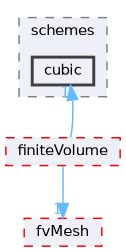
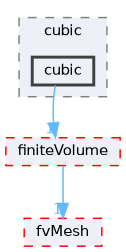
cluster "schemes": label "schemes" -> "cubic"
edge "finiteVolume" -> "cubic": reversed
